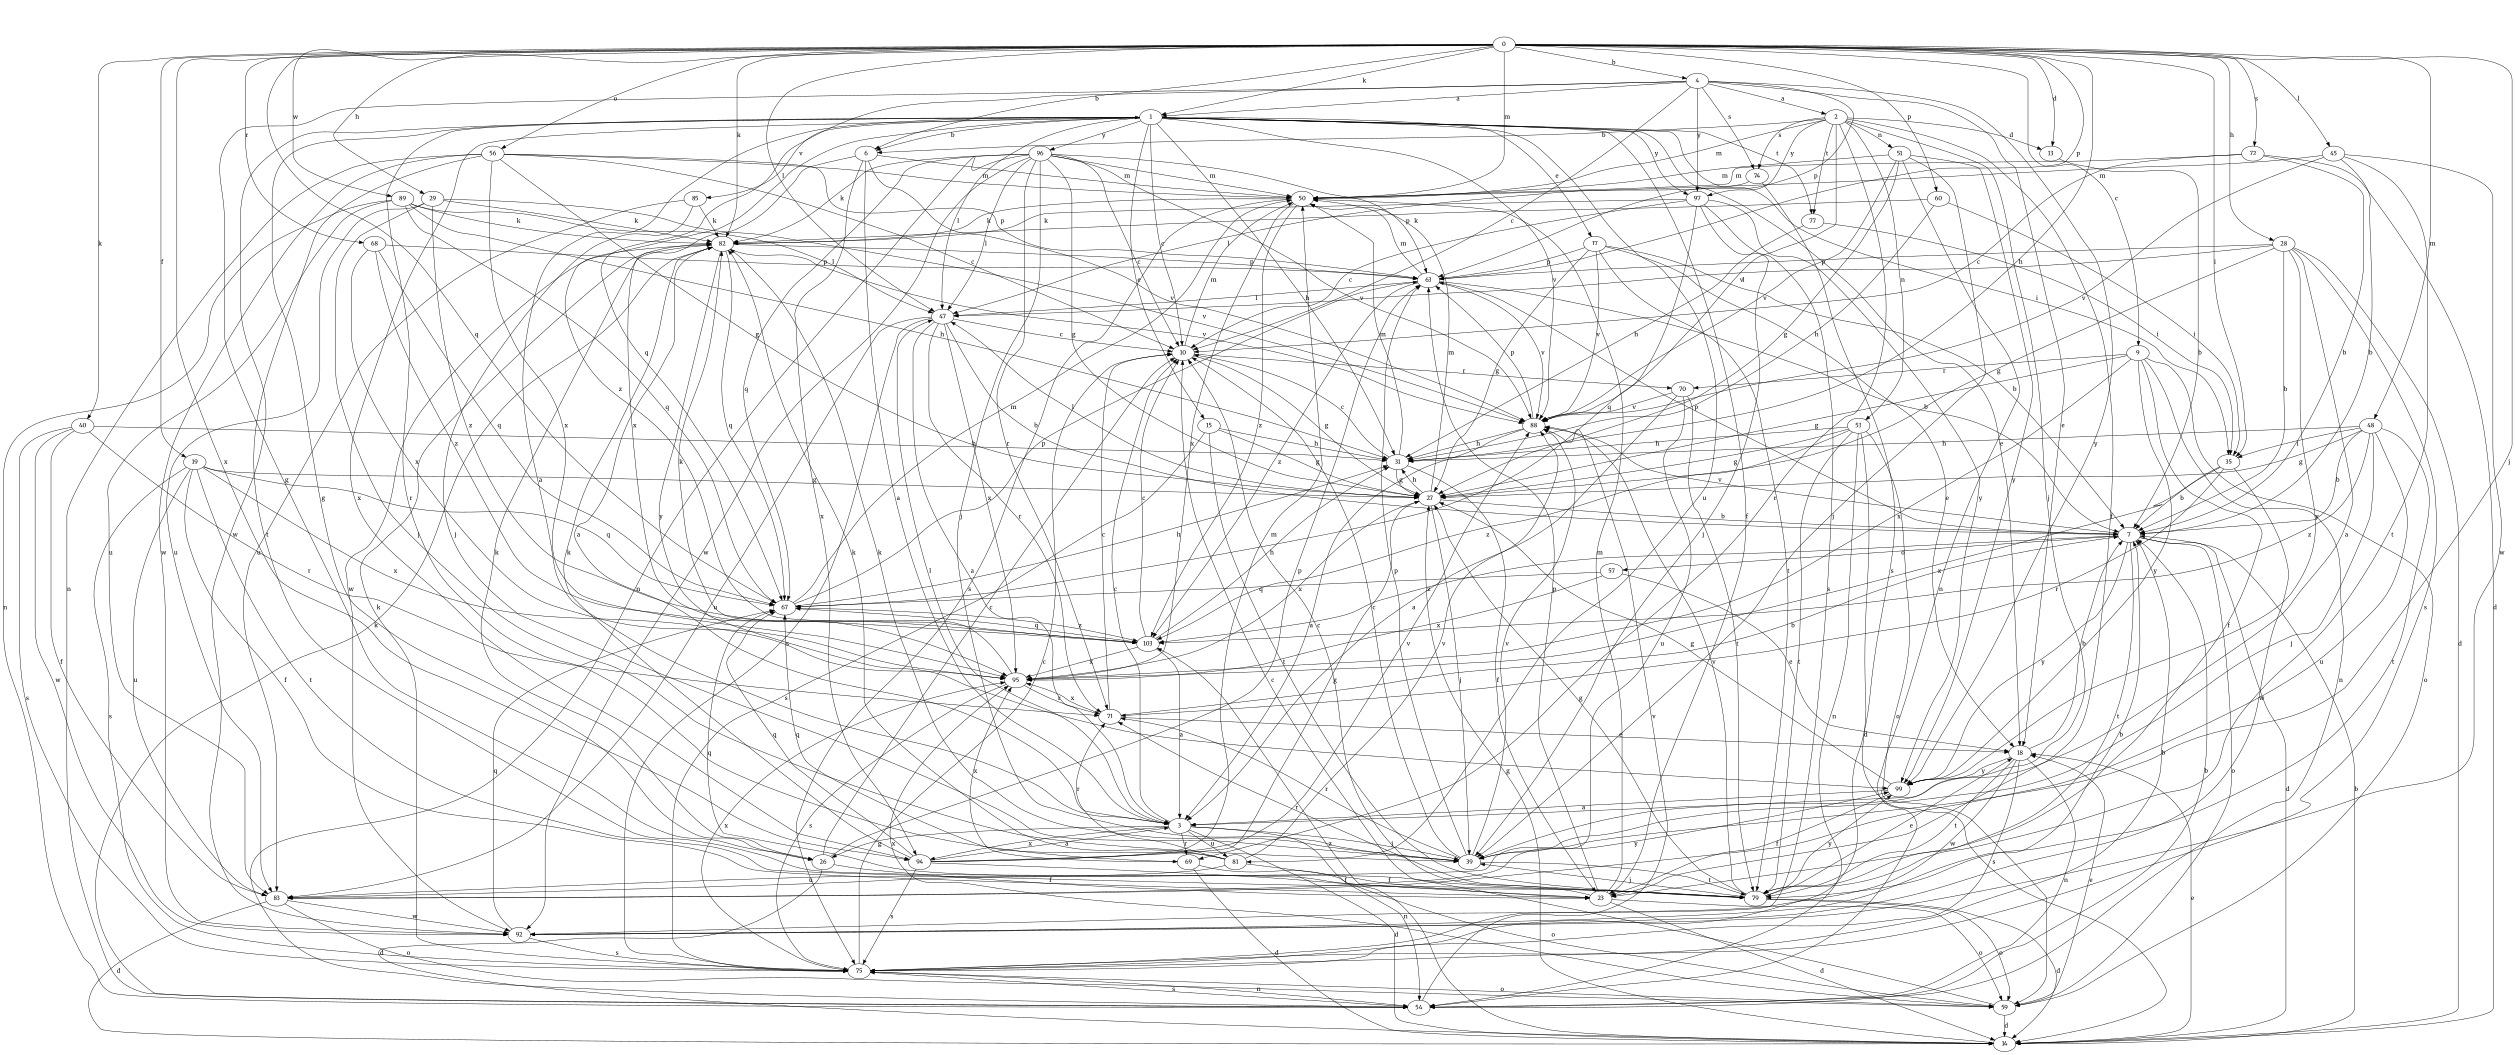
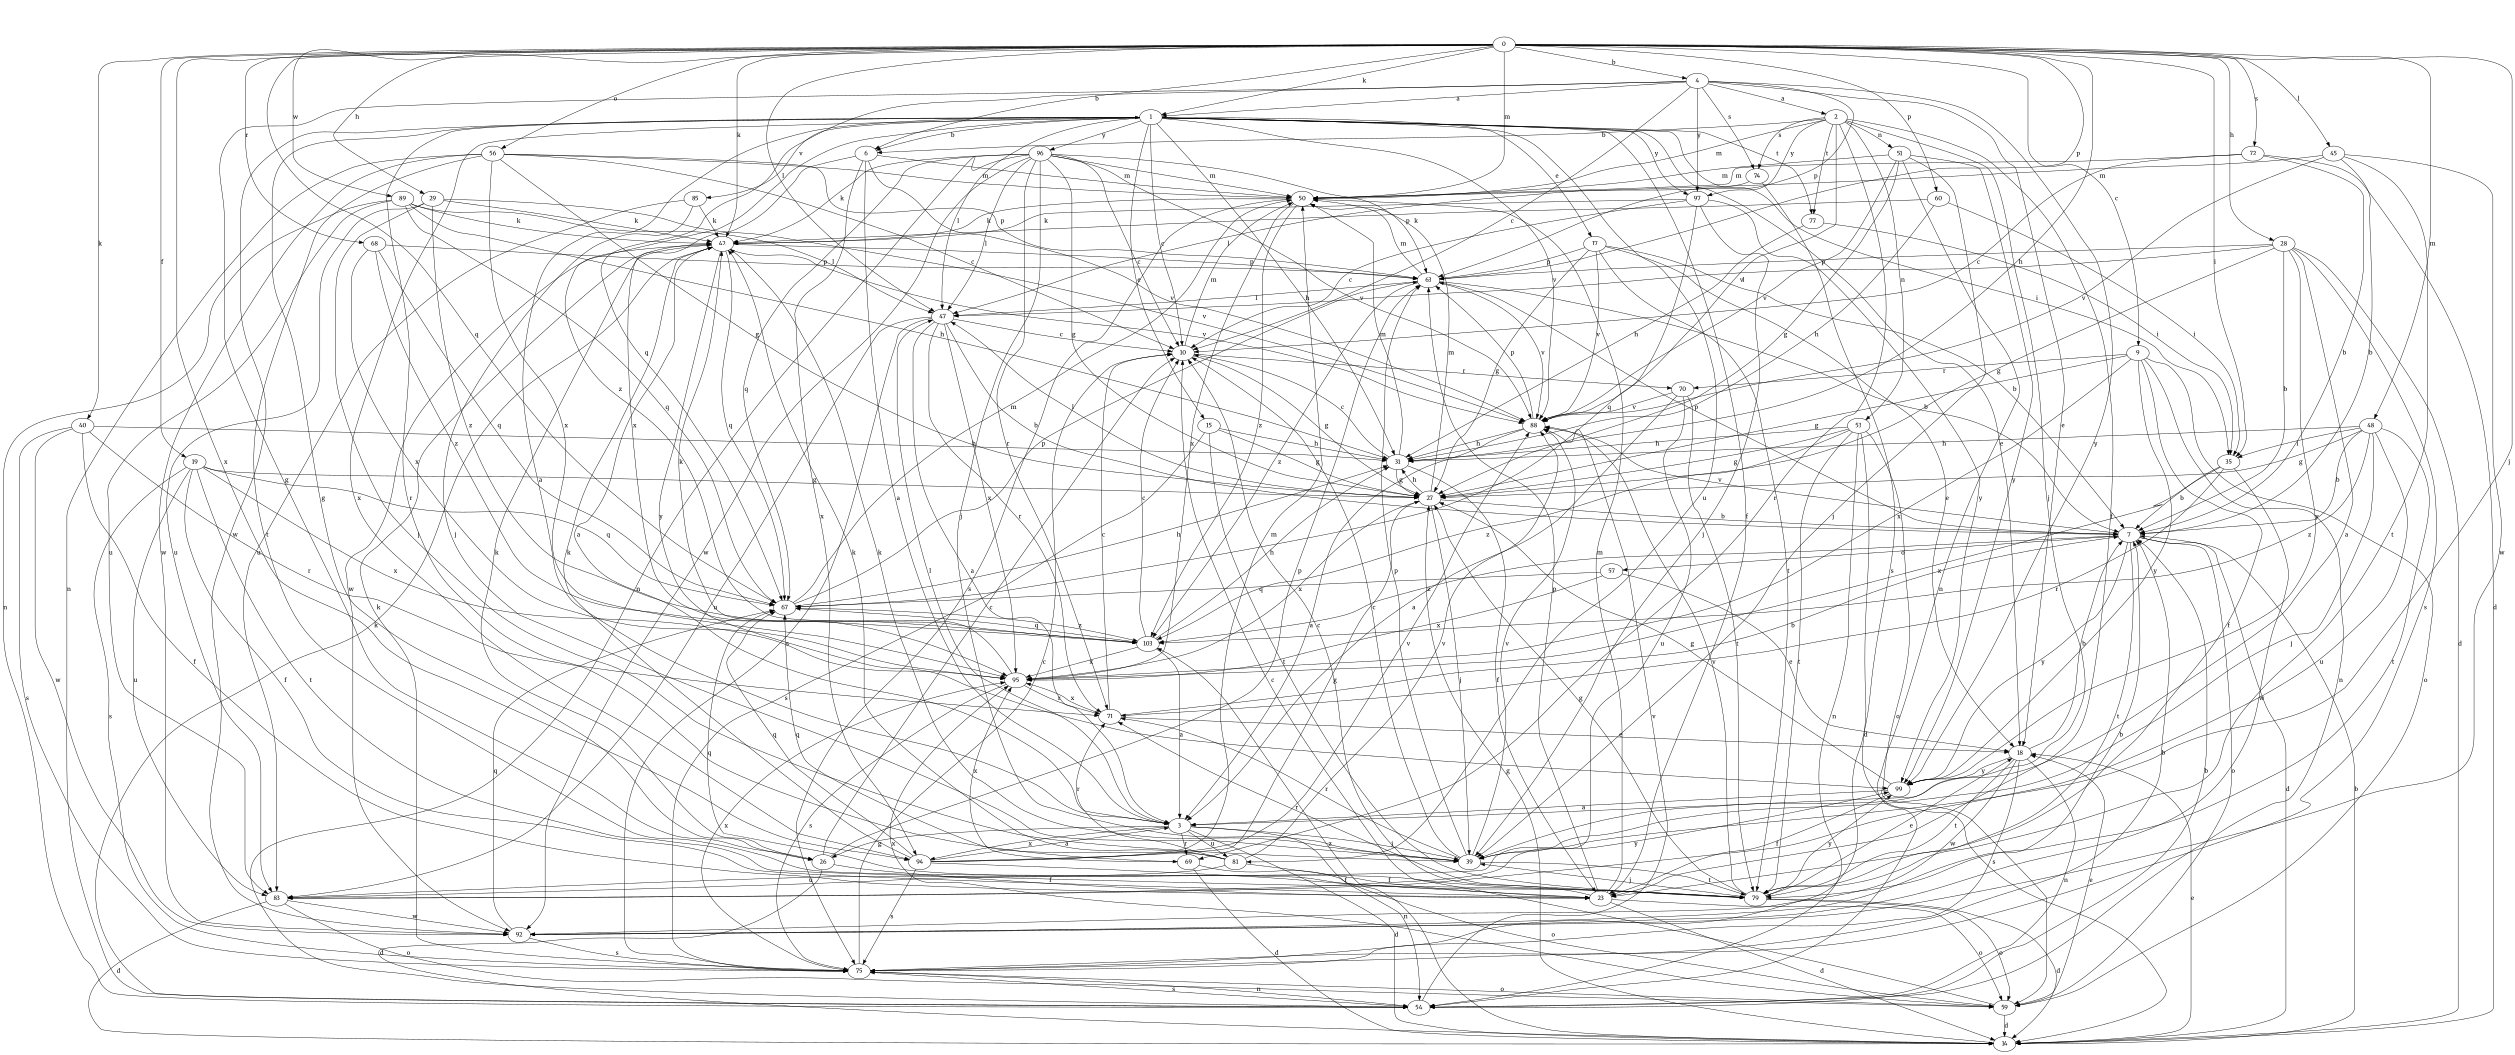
node "13": removed
node "82": label "82" -> "42"
edge "3" -> "10": removed, label "c"
edge "40" -> "83": now "40" -> "23"
edge "97" -> "75": removed, label "s"
